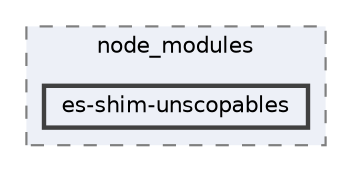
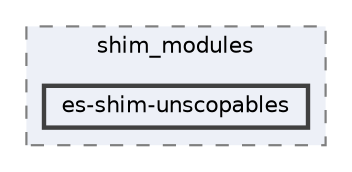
cluster "node_modules": label "node_modules" -> "shim_modules"
